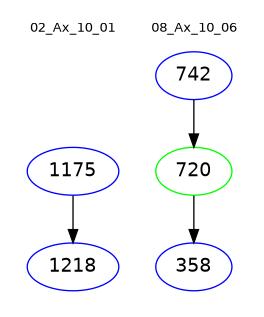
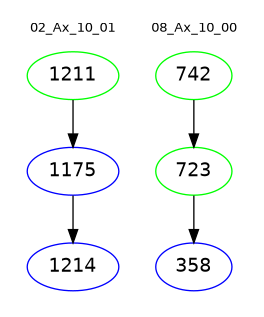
cluster "08_Ax_10_06": label "08_Ax_10_06" -> "08_Ax_10_00"
node "1211": added
node "742": color blue -> green
node "720": label "720" -> "723"
node "1218": label "1218" -> "1214"
